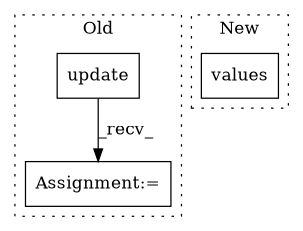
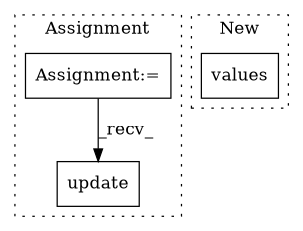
cluster "Old": label "Old" -> "Assignment"
edge "update" -> "Assignment:=": reversed
